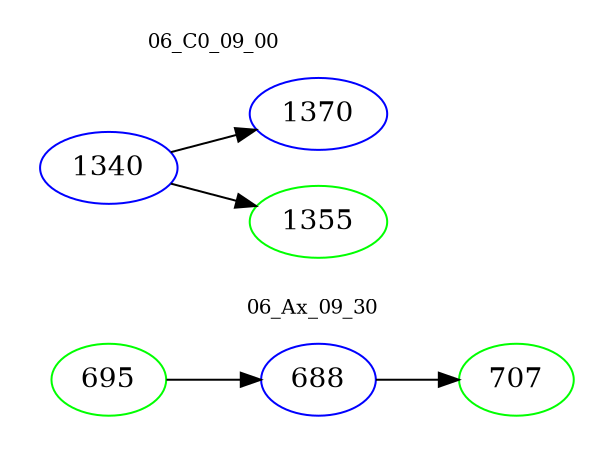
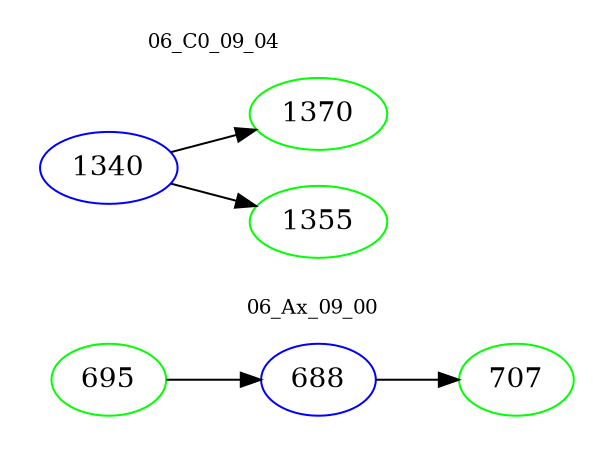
cluster "06_C0_09_00": label "06_C0_09_00" -> "06_C0_09_04"
node "1370": color blue -> green
cluster "06_Ax_09_30": label "06_Ax_09_30" -> "06_Ax_09_00"
